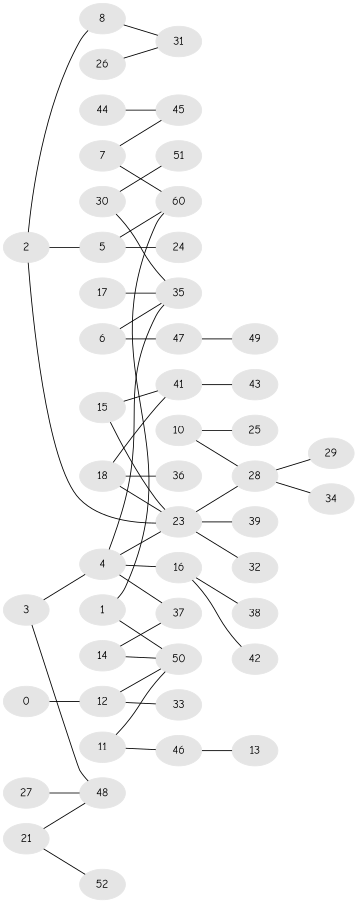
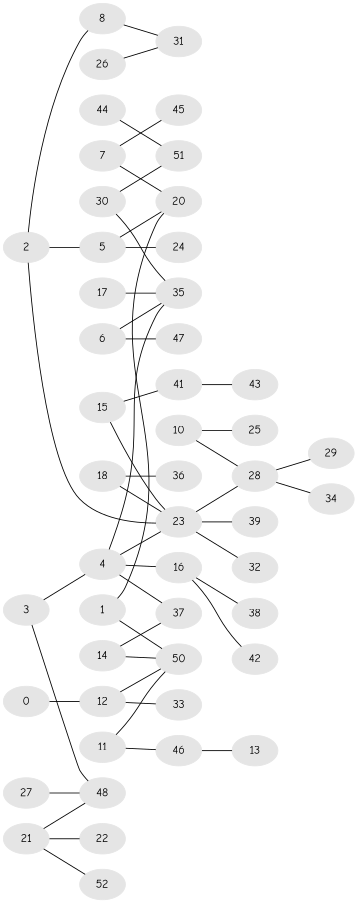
edge "44" -- "45": now "44" -- "51"
node "60": label "60" -> "20"
node "49": removed
edge "41" -- "18": removed
node "22": added
